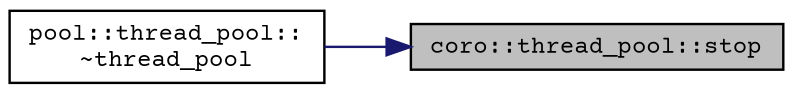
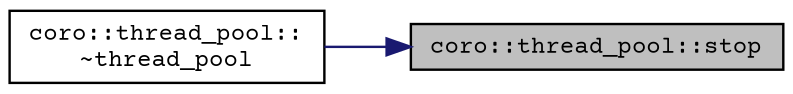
node "pool::thread_pool:: ~thread_pool": label "pool::thread_pool:: ~thread_pool" -> "coro::thread_pool:: ~thread_pool"
